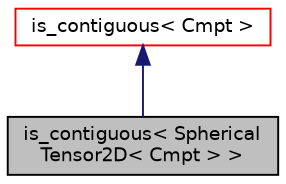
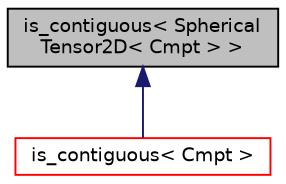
edge "is_contiguous< Spherical Tensor2D< Cmpt > >" -> "is_contiguous< Cmpt >": reversed
